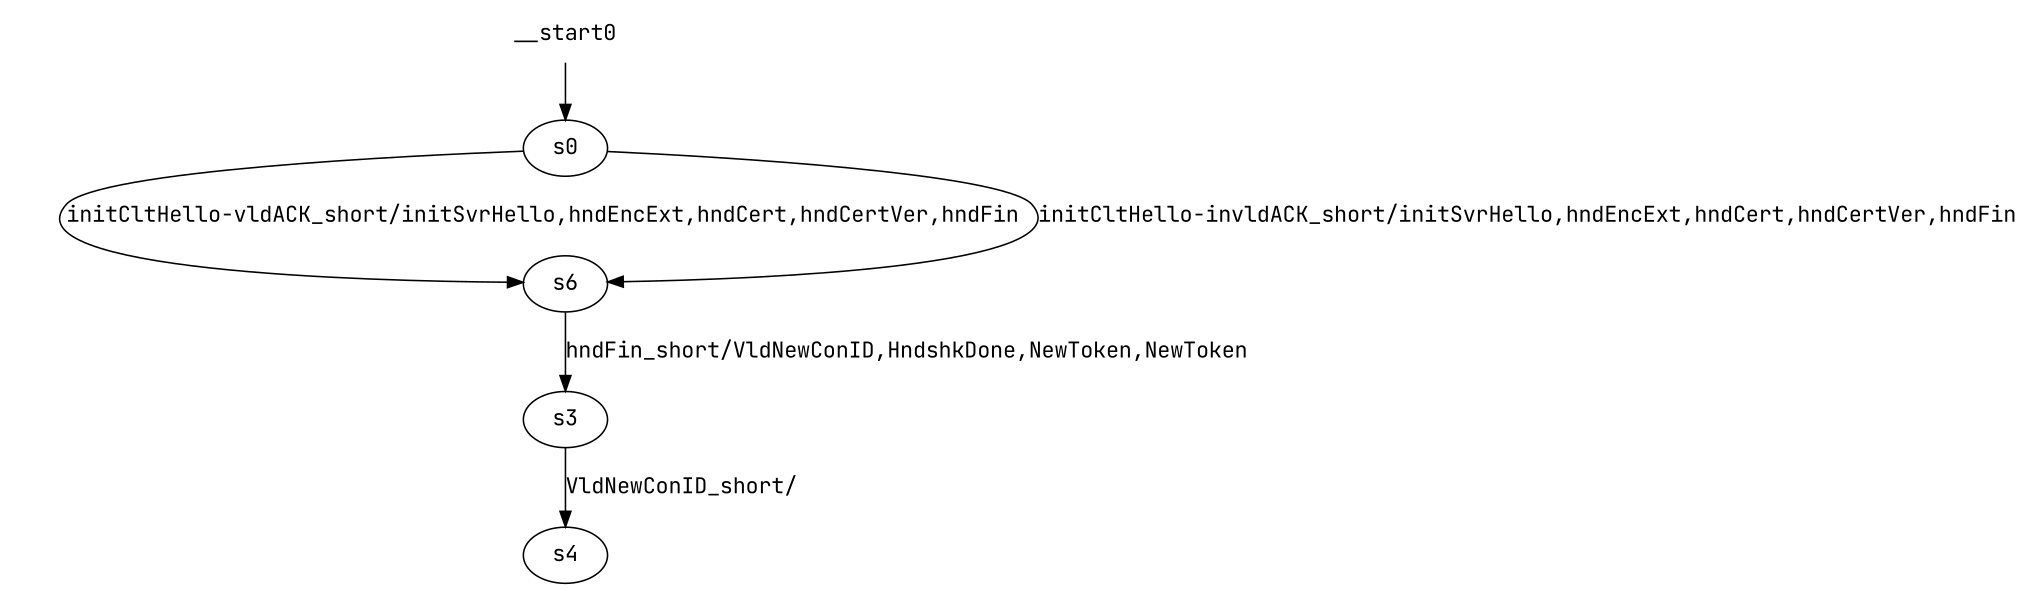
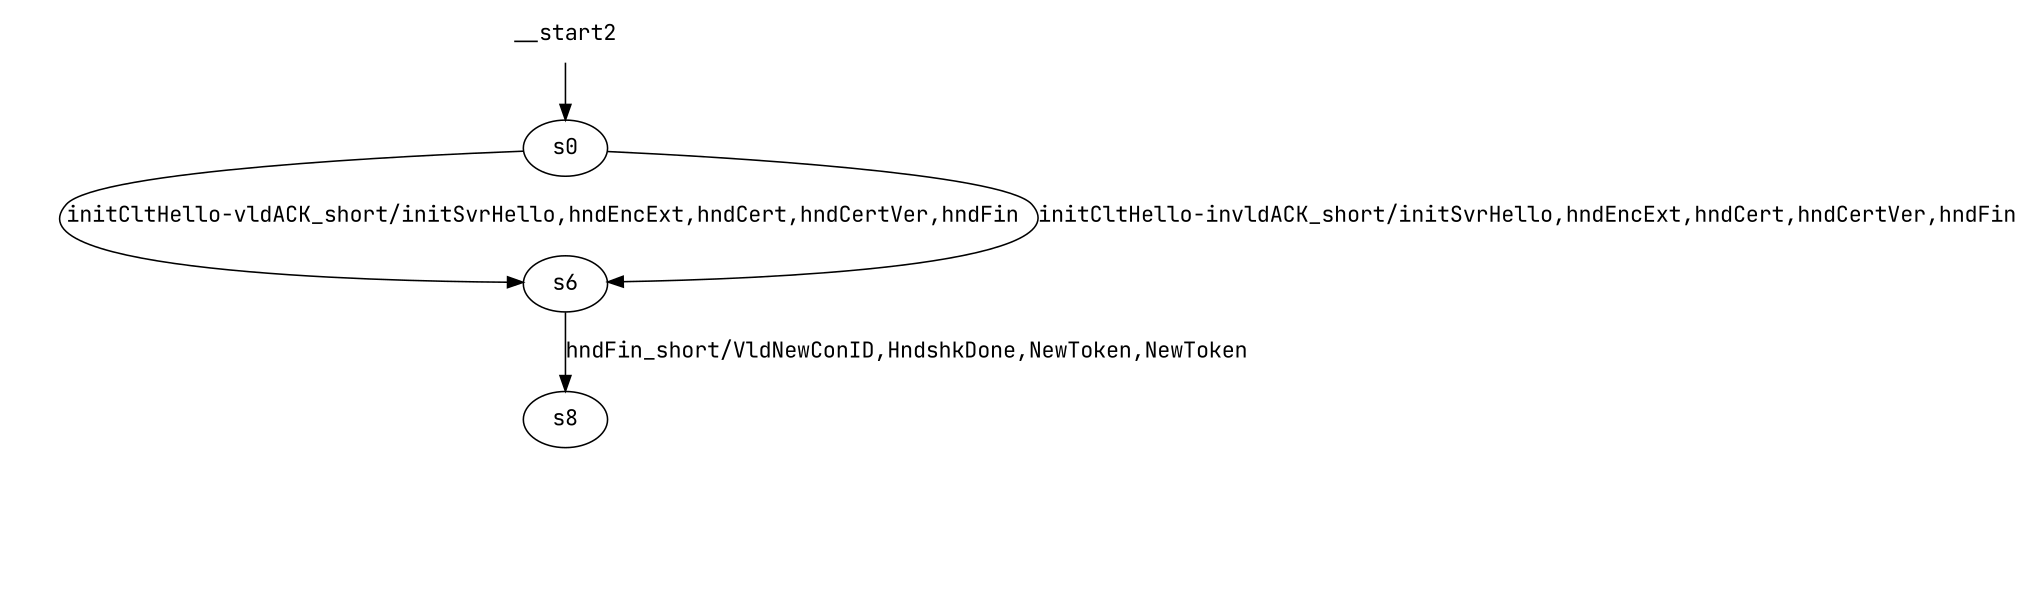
node "__start0": label "__start0" -> "__start2"
node "s3": label "s3" -> "s8"
node "s4": removed
